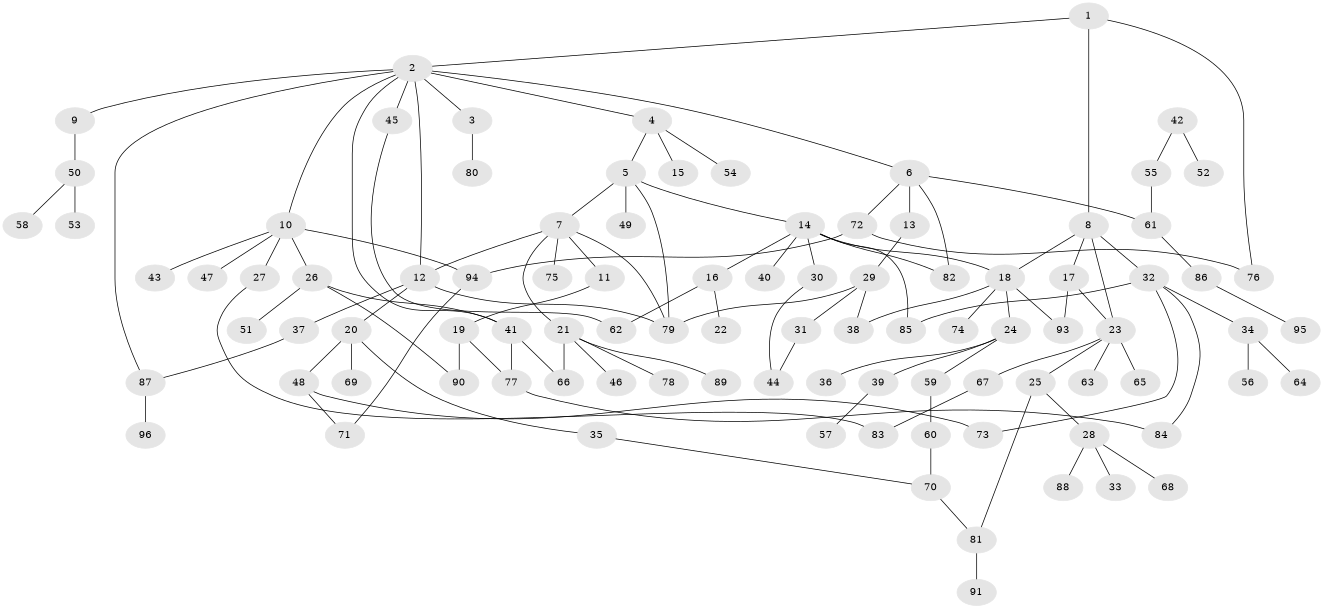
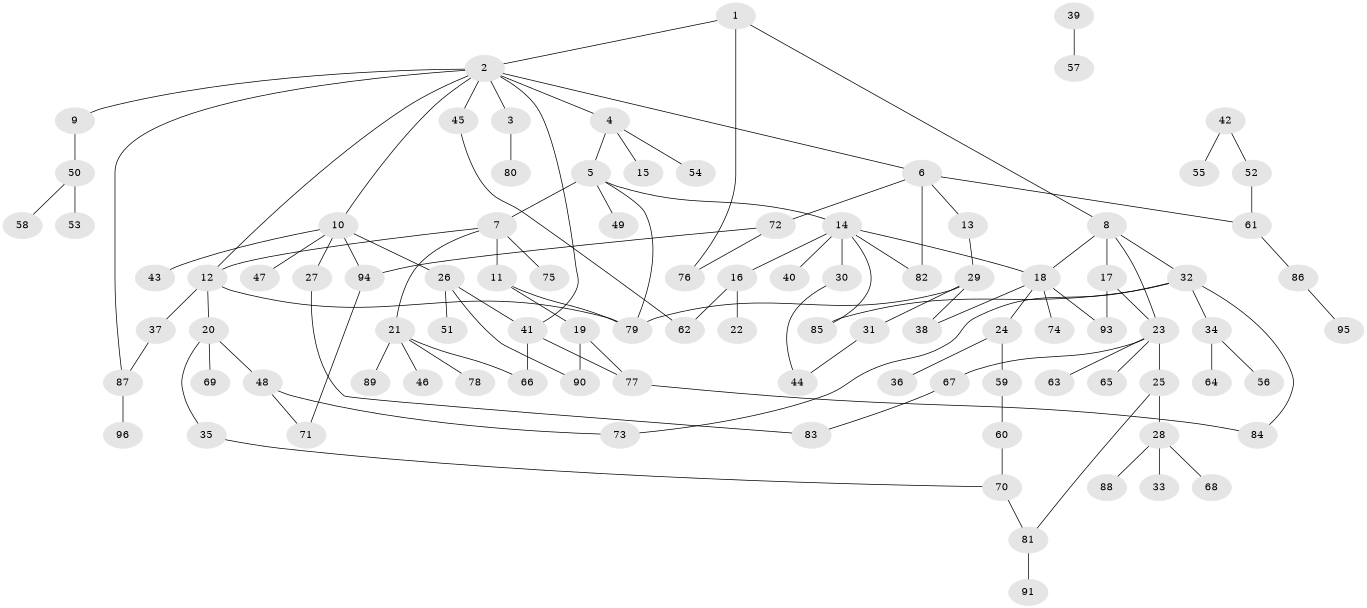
edge "55" -- "61": now "52" -- "61"
edge "7" -- "79": now "11" -- "79"
edge "24" -- "39": removed
